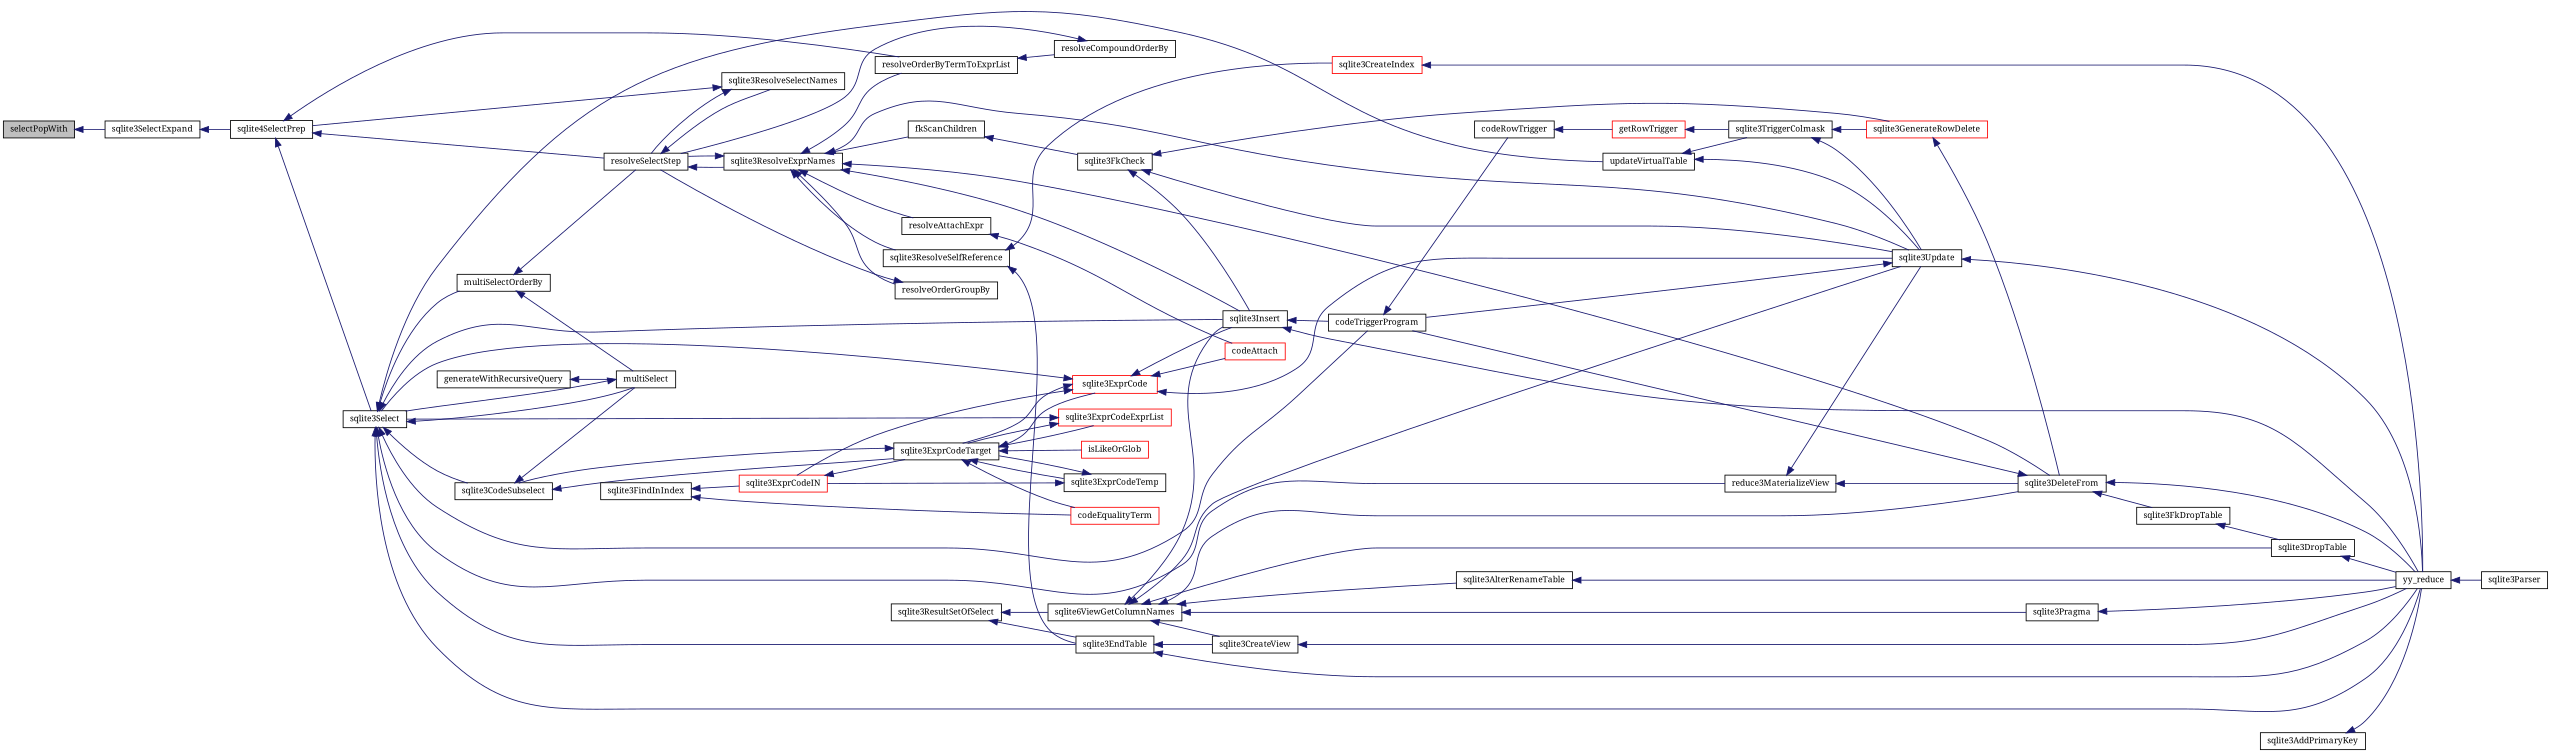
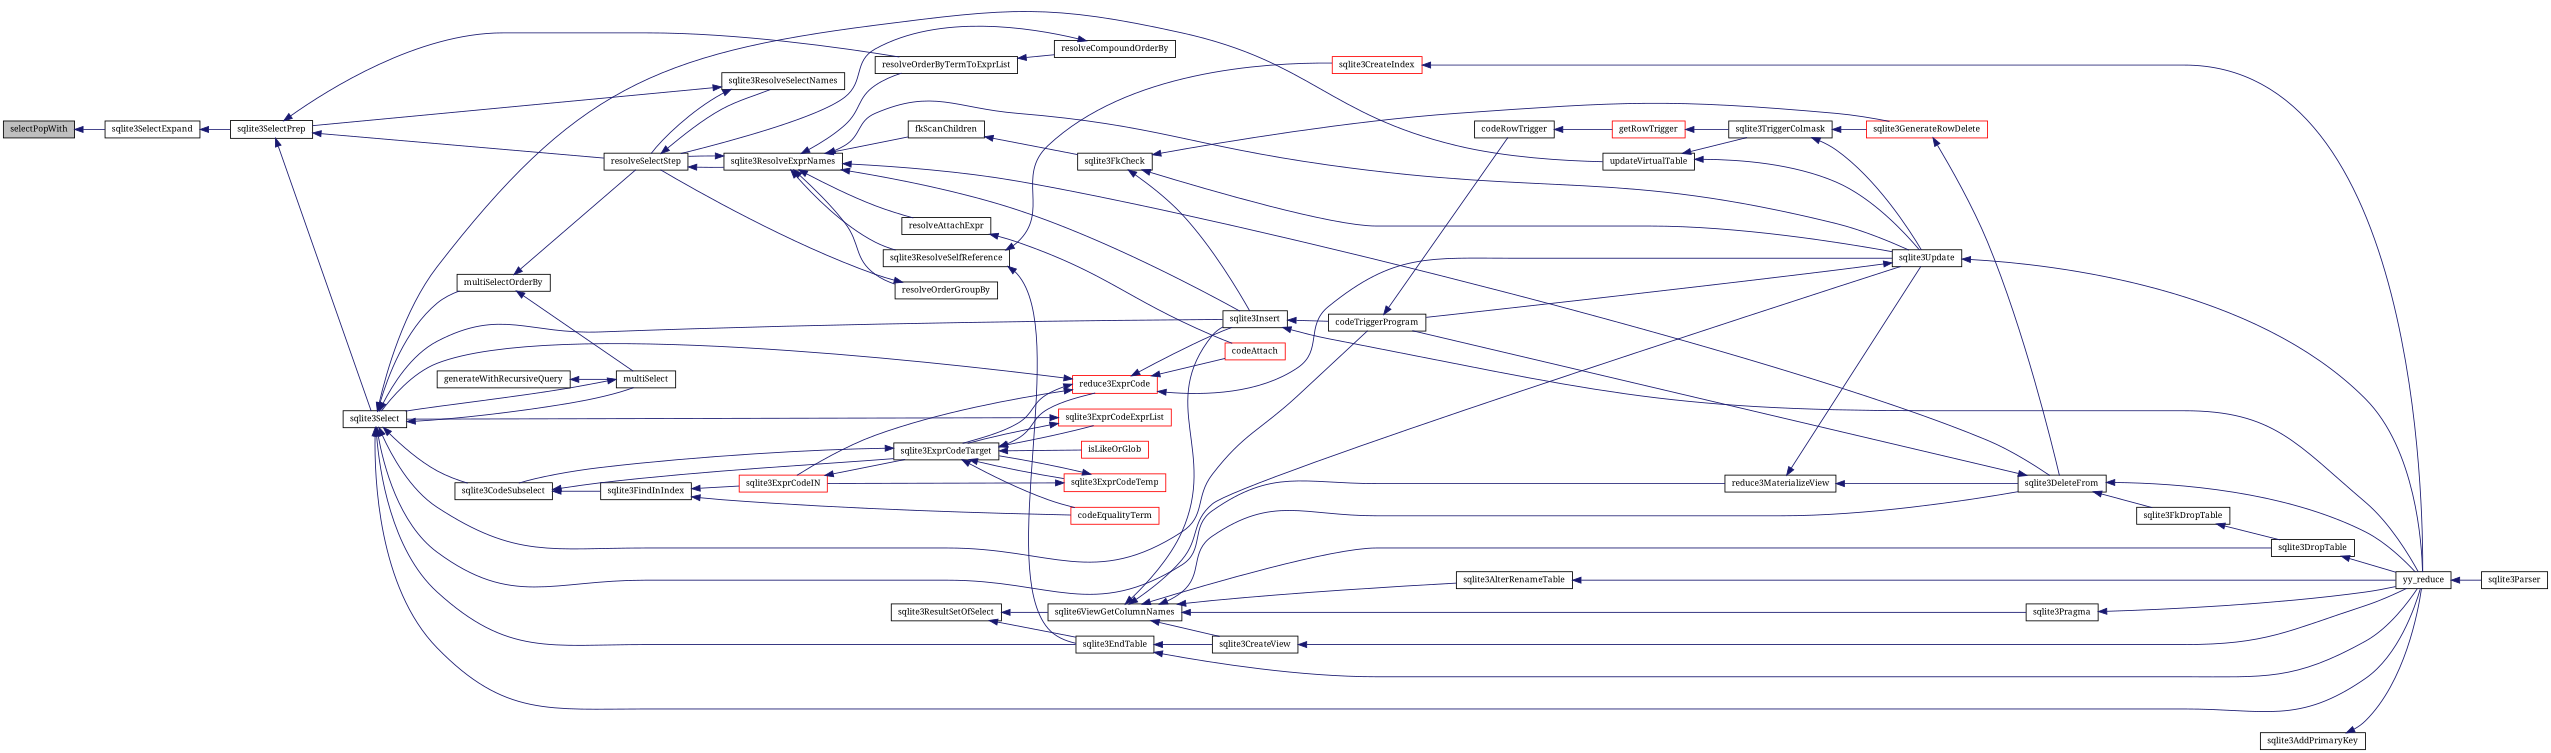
node "sqlite4SelectPrep": label "sqlite4SelectPrep" -> "sqlite3SelectPrep"
node "sqlite3ExprCode": label "sqlite3ExprCode" -> "reduce3ExprCode"
edge "multiSelect" -> "sqlite3CodeSubselect": now "sqlite3FindInIndex" -> "sqlite3CodeSubselect"
node "sqlite3ExprCodeTemp": color black -> red
